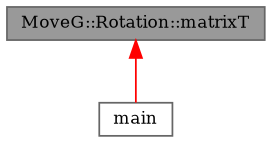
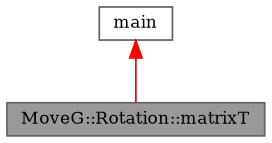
edge "main" -> "MoveG::Rotation::matrixT": reversed
